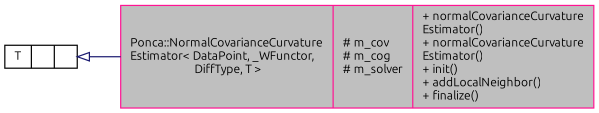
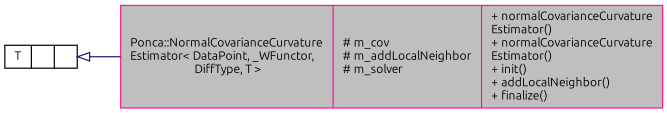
node "Ponca::NormalCovarianceCurvature": text "# m_cog" -> "# m_addLocalNeighbor"
